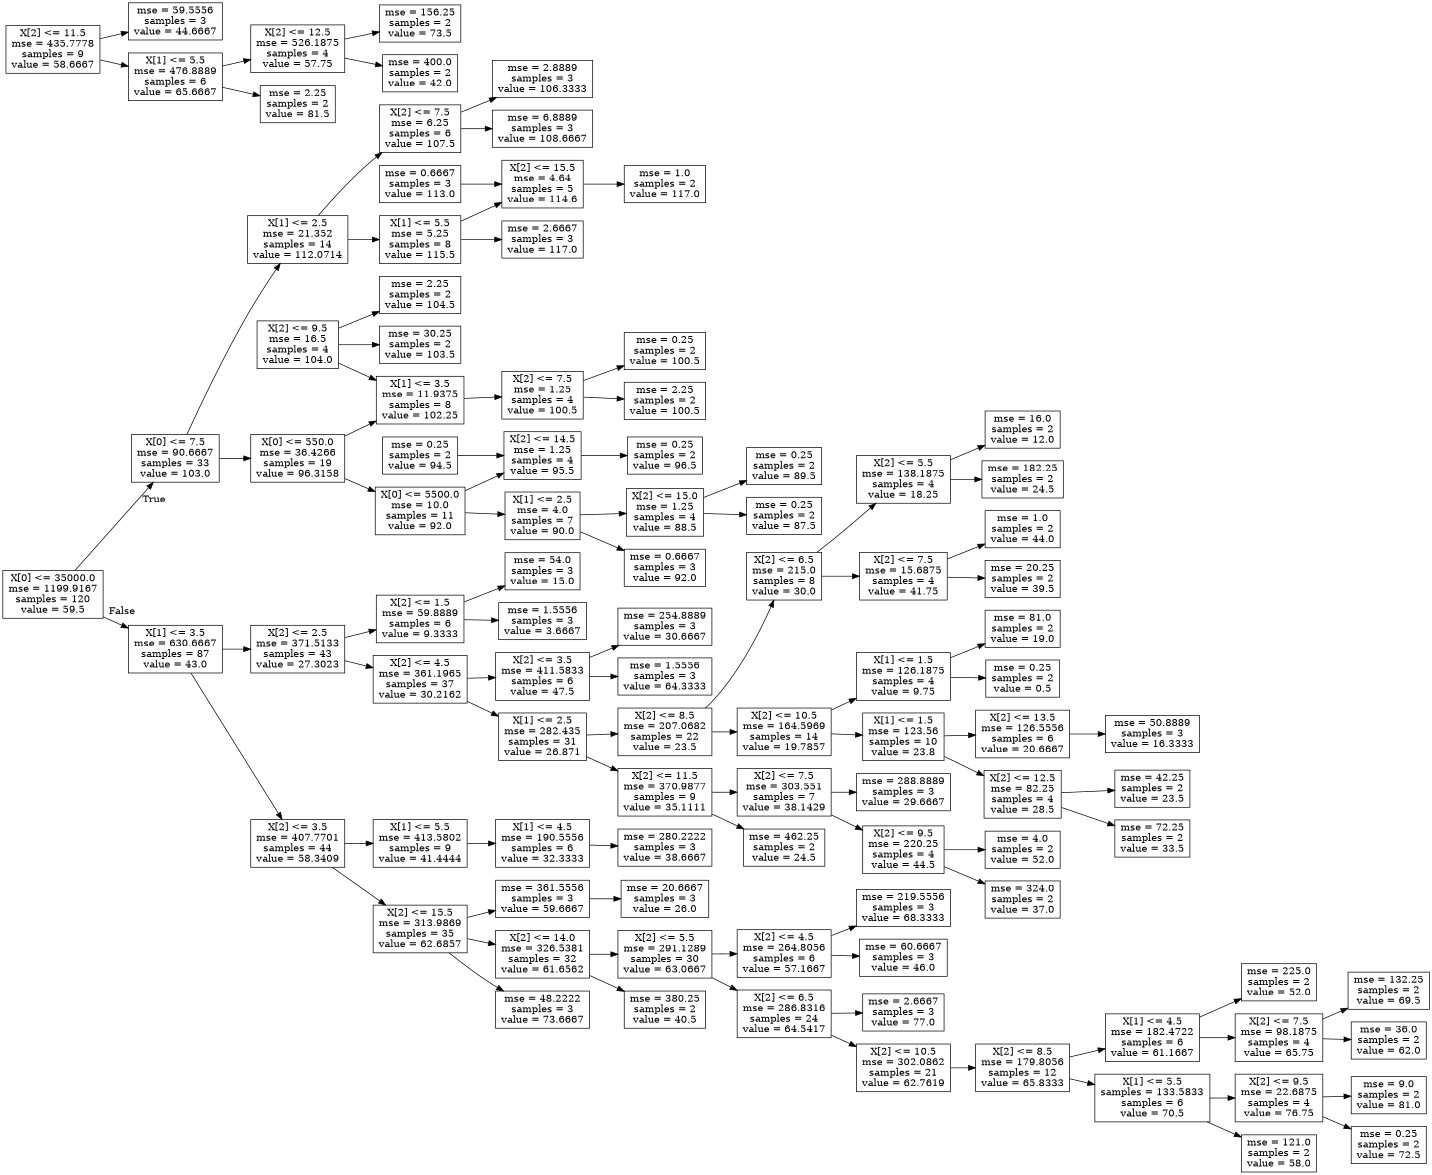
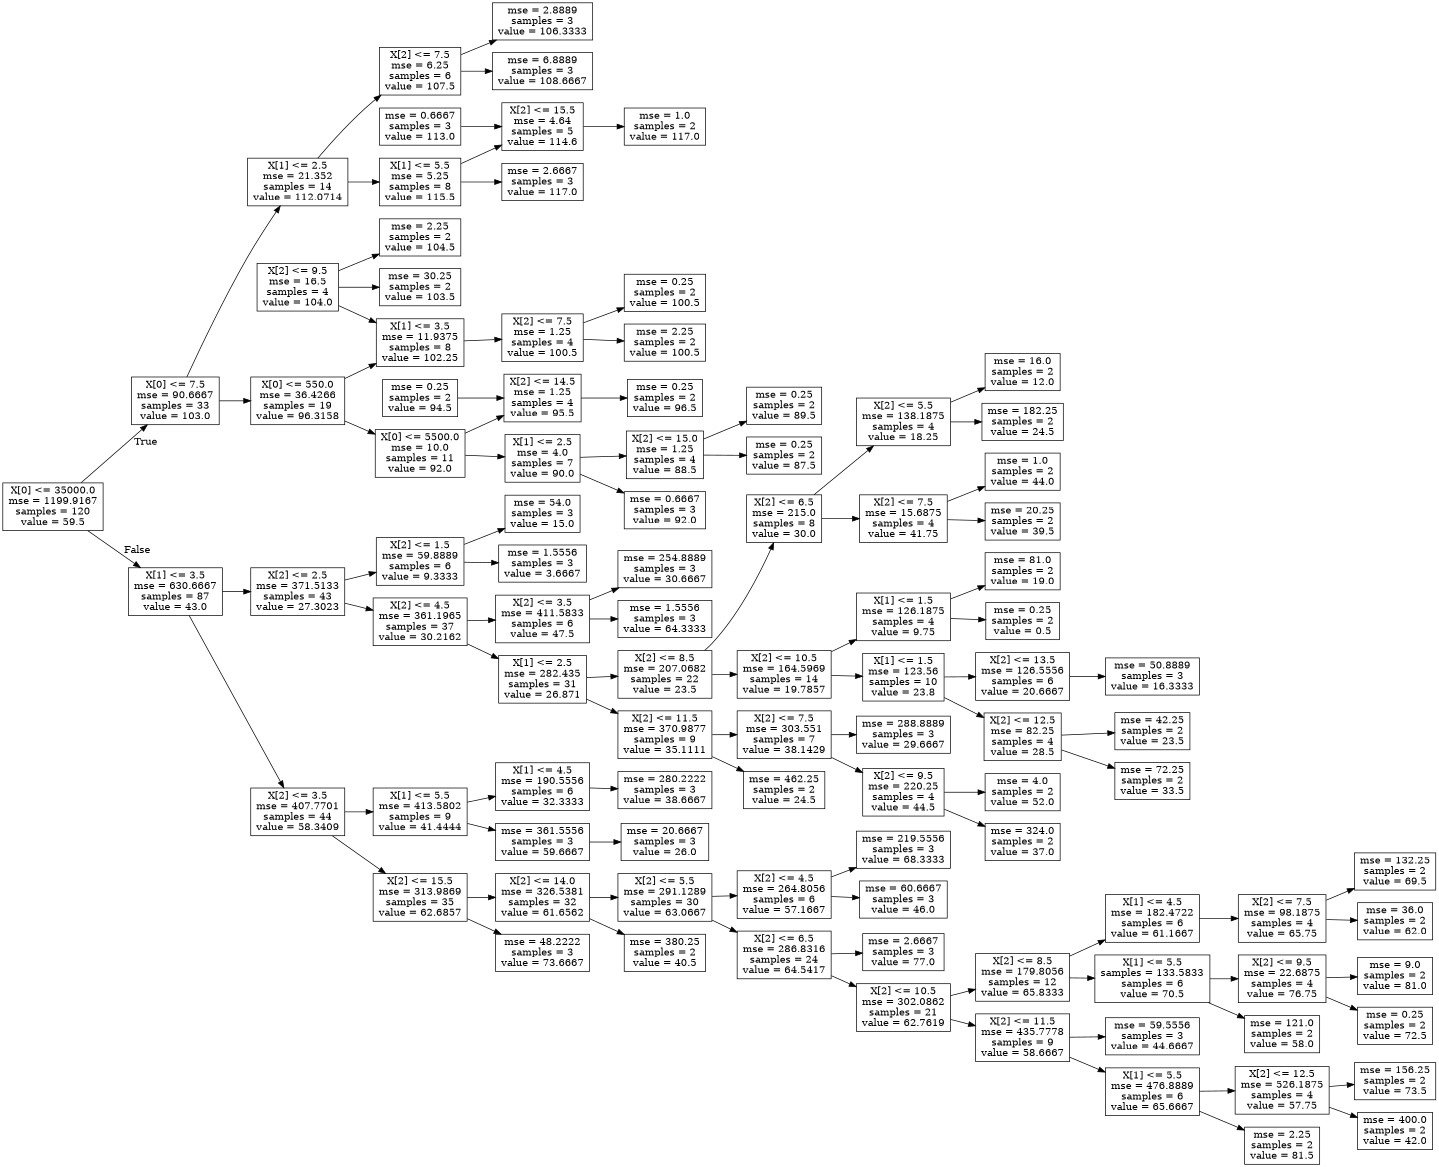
edge "X[2] <= 15.5 mse = 313.9869 samples = 35 value = 62.6857" -> "mse = 361.5556 samples = 3 value = 59.6667": now "X[1] <= 5.5 mse = 413.5802 samples = 9 value = 41.4444" -> "mse = 361.5556 samples = 3 value = 59.6667"
node "mse = 225.0 samples = 2 value = 52.0": removed
edge "X[2] <= 10.5 mse = 302.0862 samples = 21 value = 62.7619" -> "X[2] <= 11.5 mse = 435.7778 samples = 9 value = 58.6667": added
